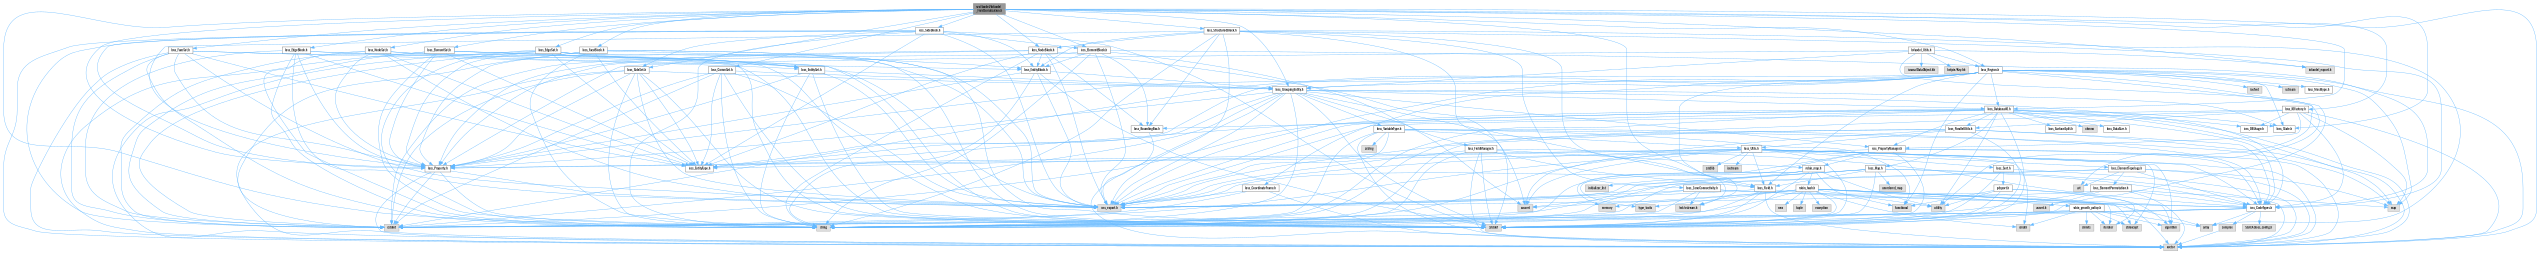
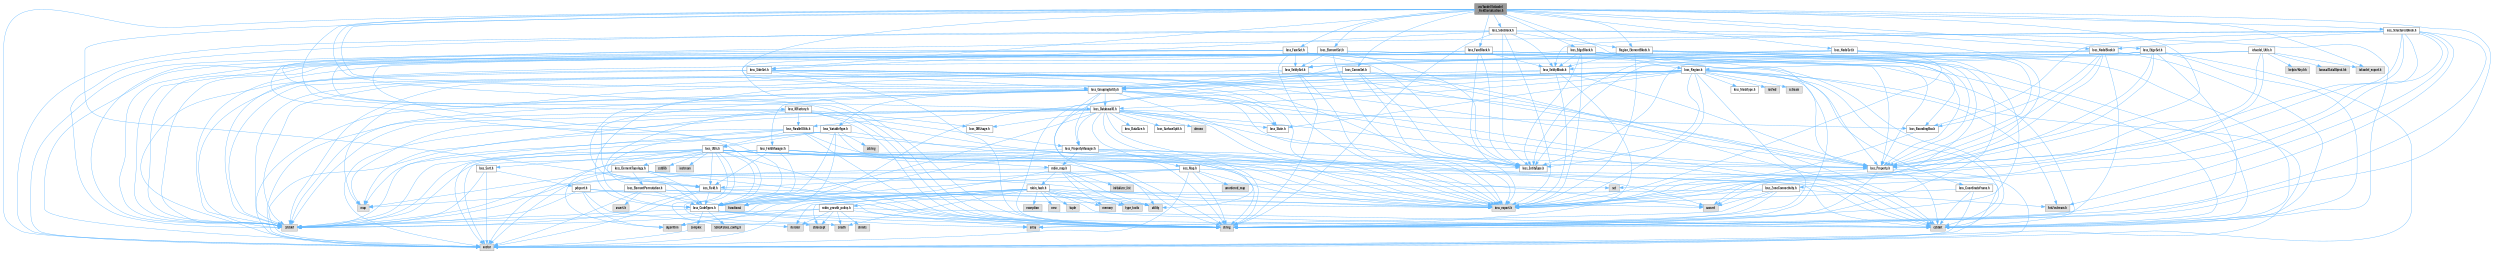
node "Ioss_ElementBlock.h": label "Ioss_ElementBlock.h" -> "Region_ElementBlock.h"
edge "Ioss_Region.h" -> "string": added
